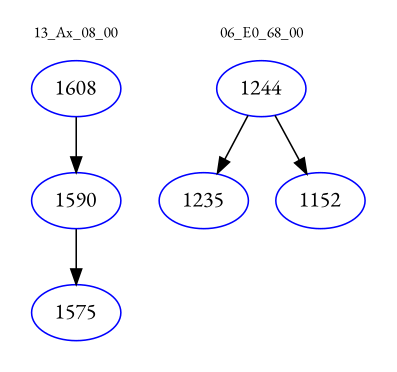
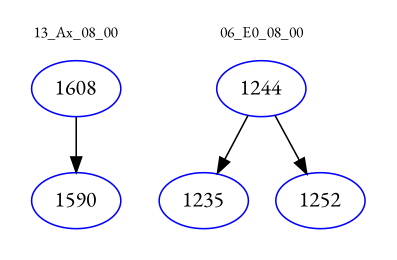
cluster "06_E0_68_00": label "06_E0_68_00" -> "06_E0_08_00"
node "1152": label "1152" -> "1252"
node "1575": removed
